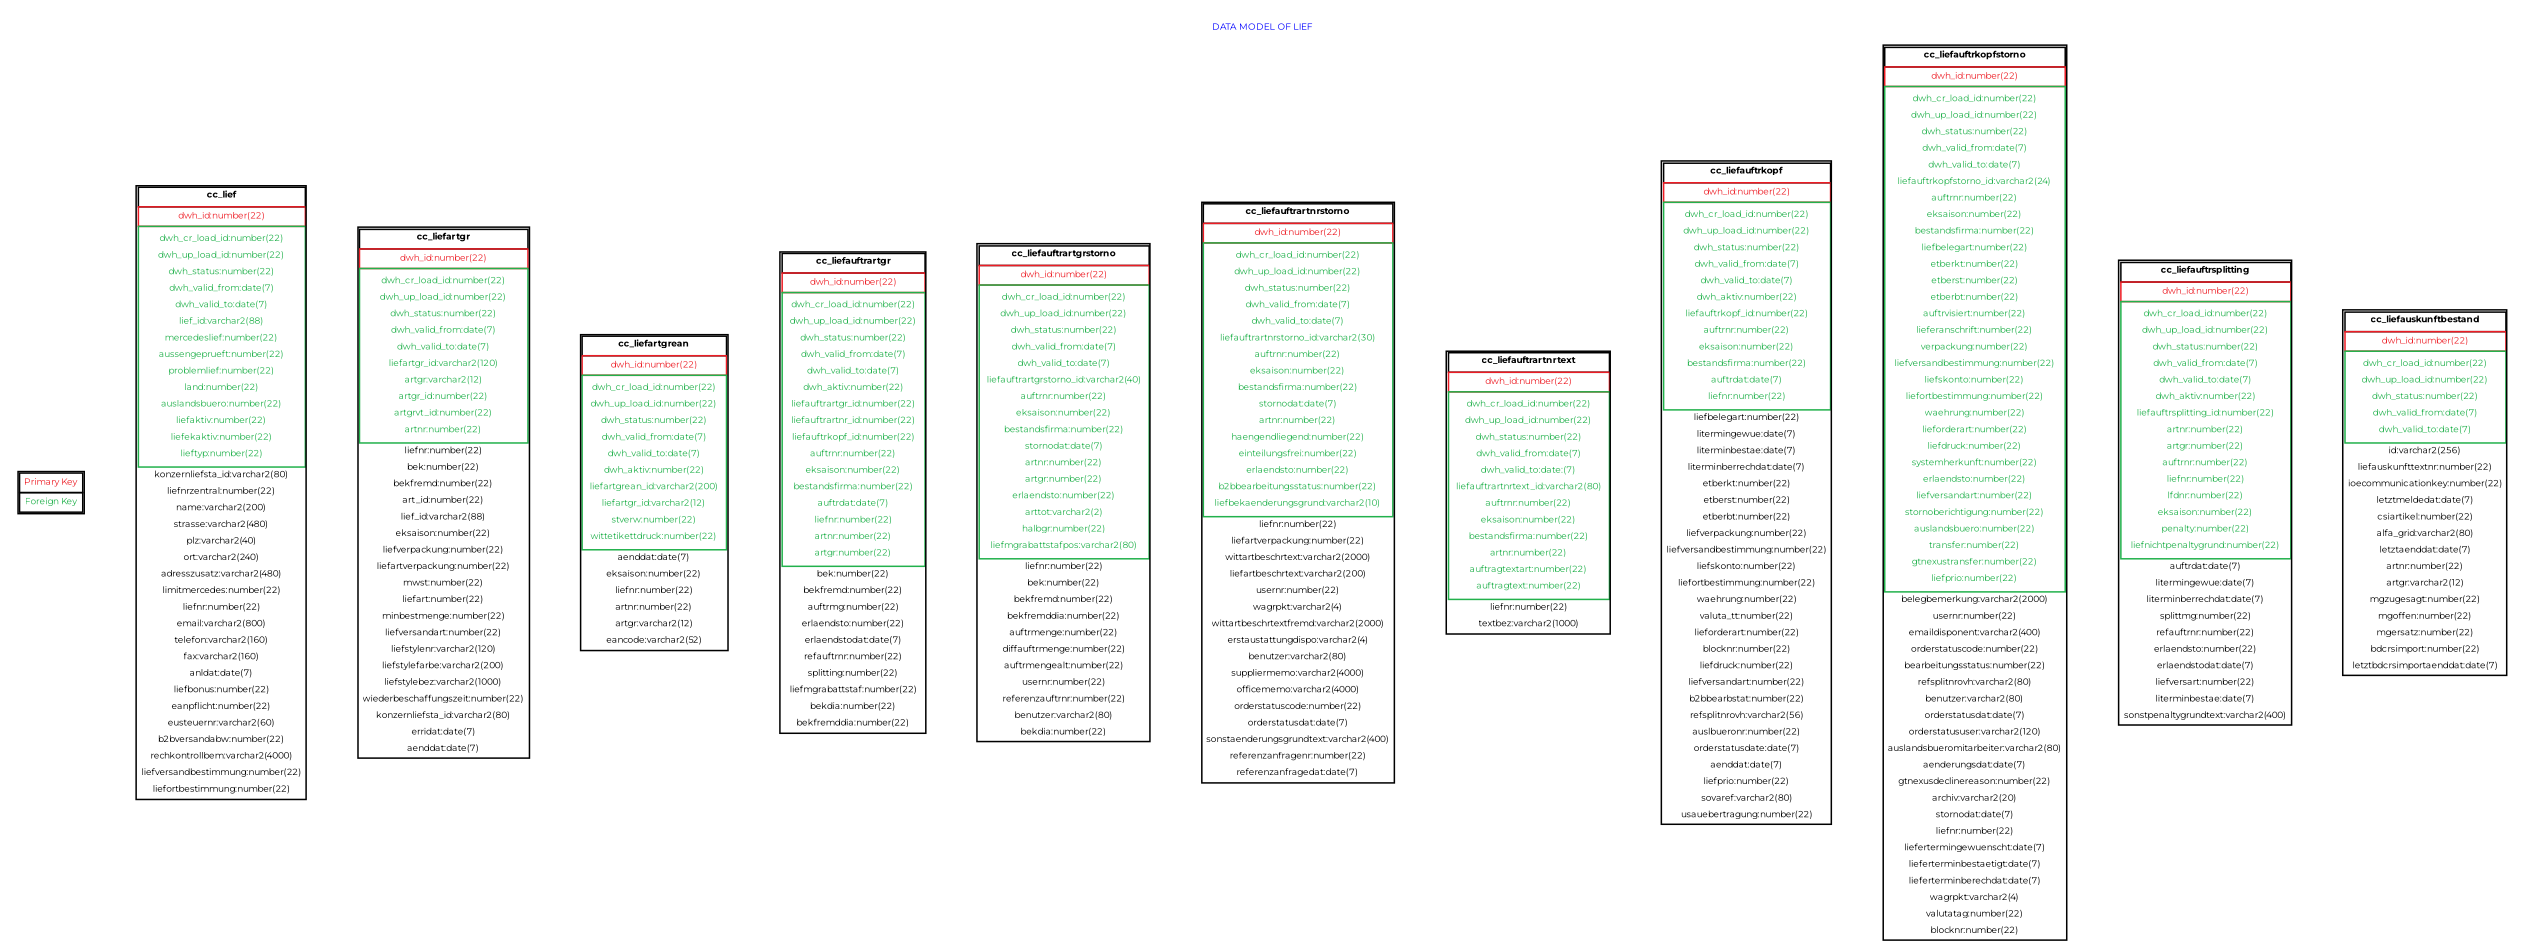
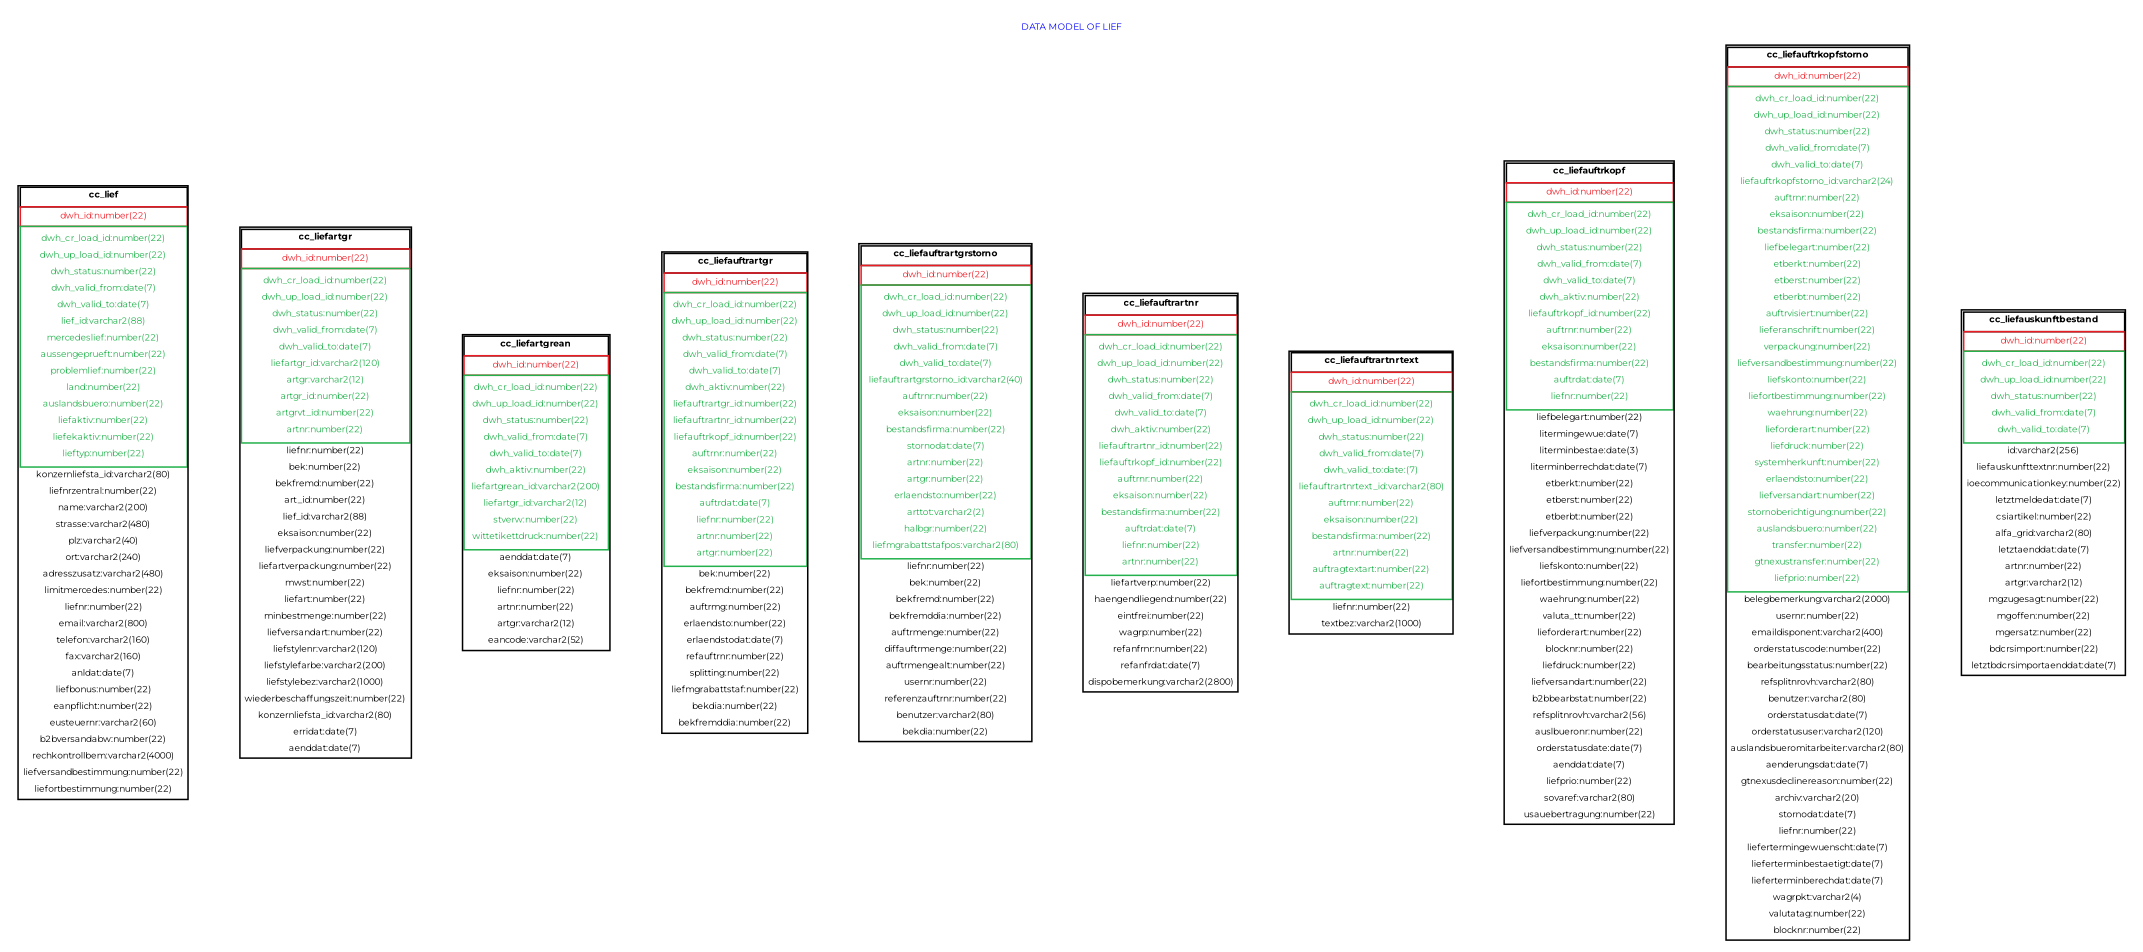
node "cc_liefauftrkopf": text "literminbestae:date(7)" -> "literminbestae:date(3)"
node "Primary Key": removed
node "cc_liefauftrartnr": added
node "cc_liefauftrartnrstorno": removed
node "cc_liefauftrsplitting": removed
